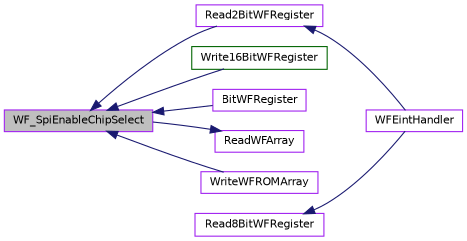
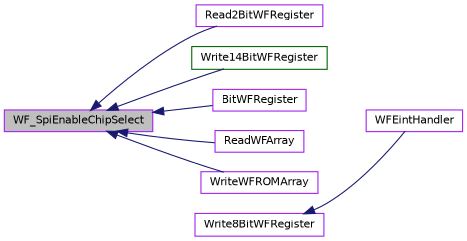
node "Write16BitWFRegister": label "Write16BitWFRegister" -> "Write14BitWFRegister"
edge "WFEintHandler" -> "Read2BitWFRegister": removed
edge "WF_SpiEnableChipSelect" -> "ReadWFArray": reversed
node "Read8BitWFRegister": label "Read8BitWFRegister" -> "Write8BitWFRegister"
